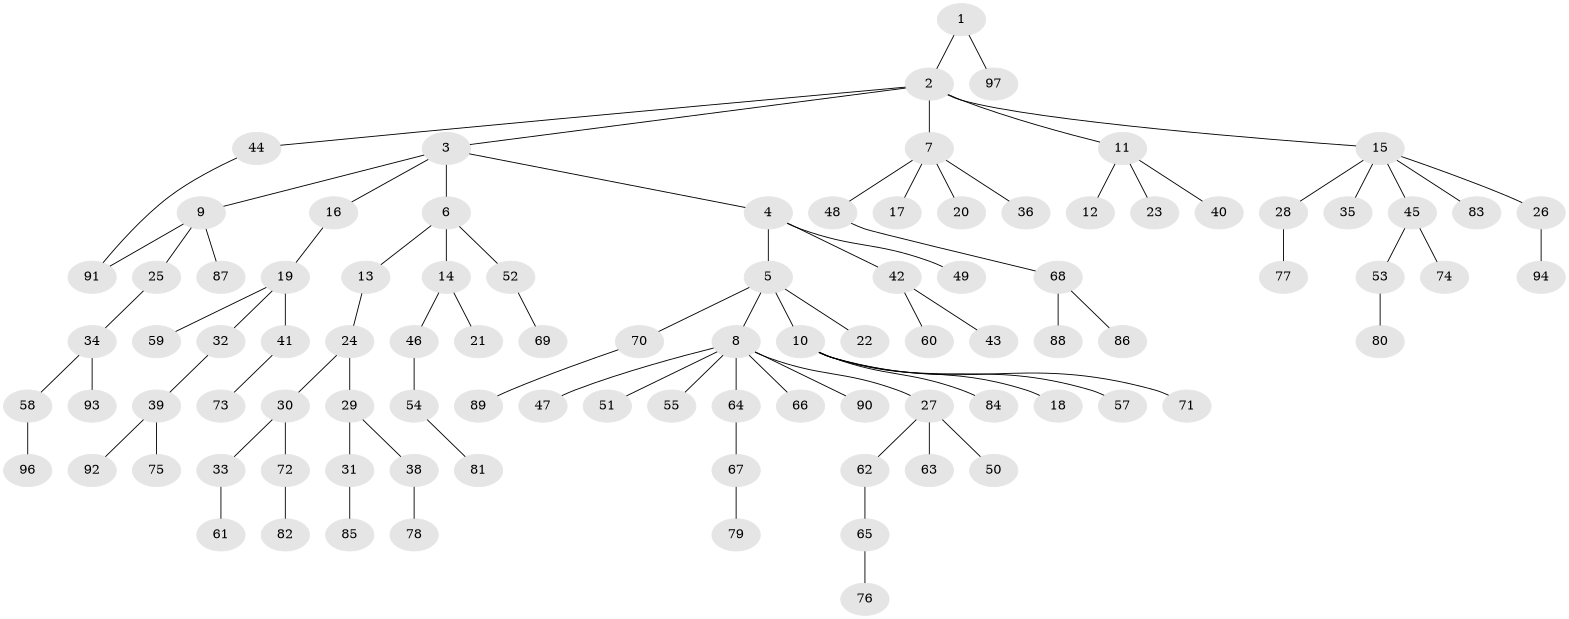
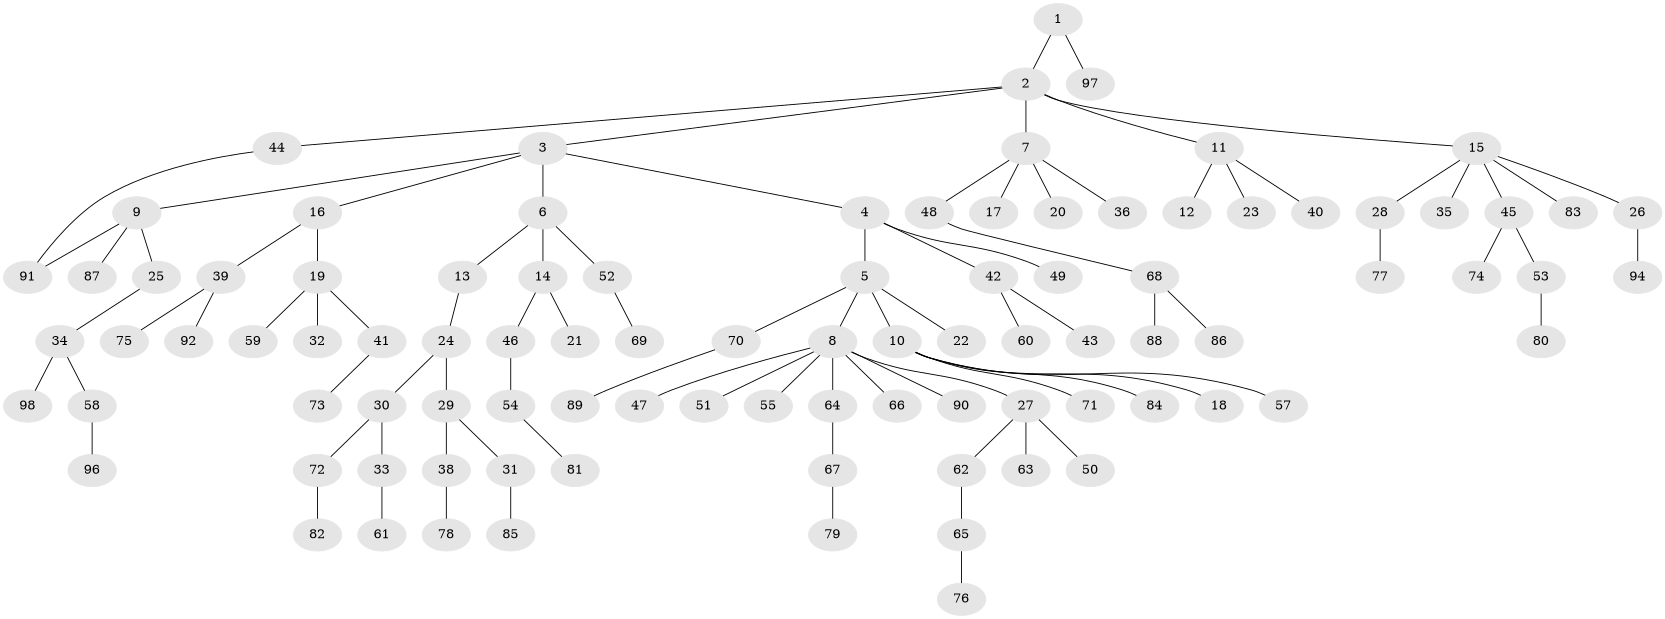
edge "32" -- "39": now "16" -- "39"
node "93": label "93" -> "98"
